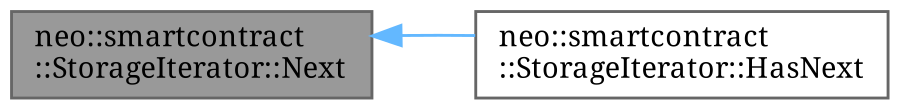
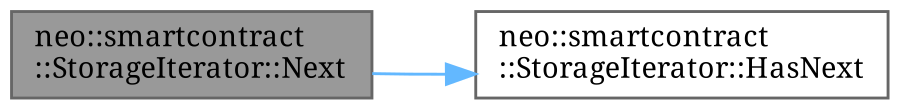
edge "neo::smartcontract ::StorageIterator::HasNext" -> "neo::smartcontract ::StorageIterator::Next": reversed
